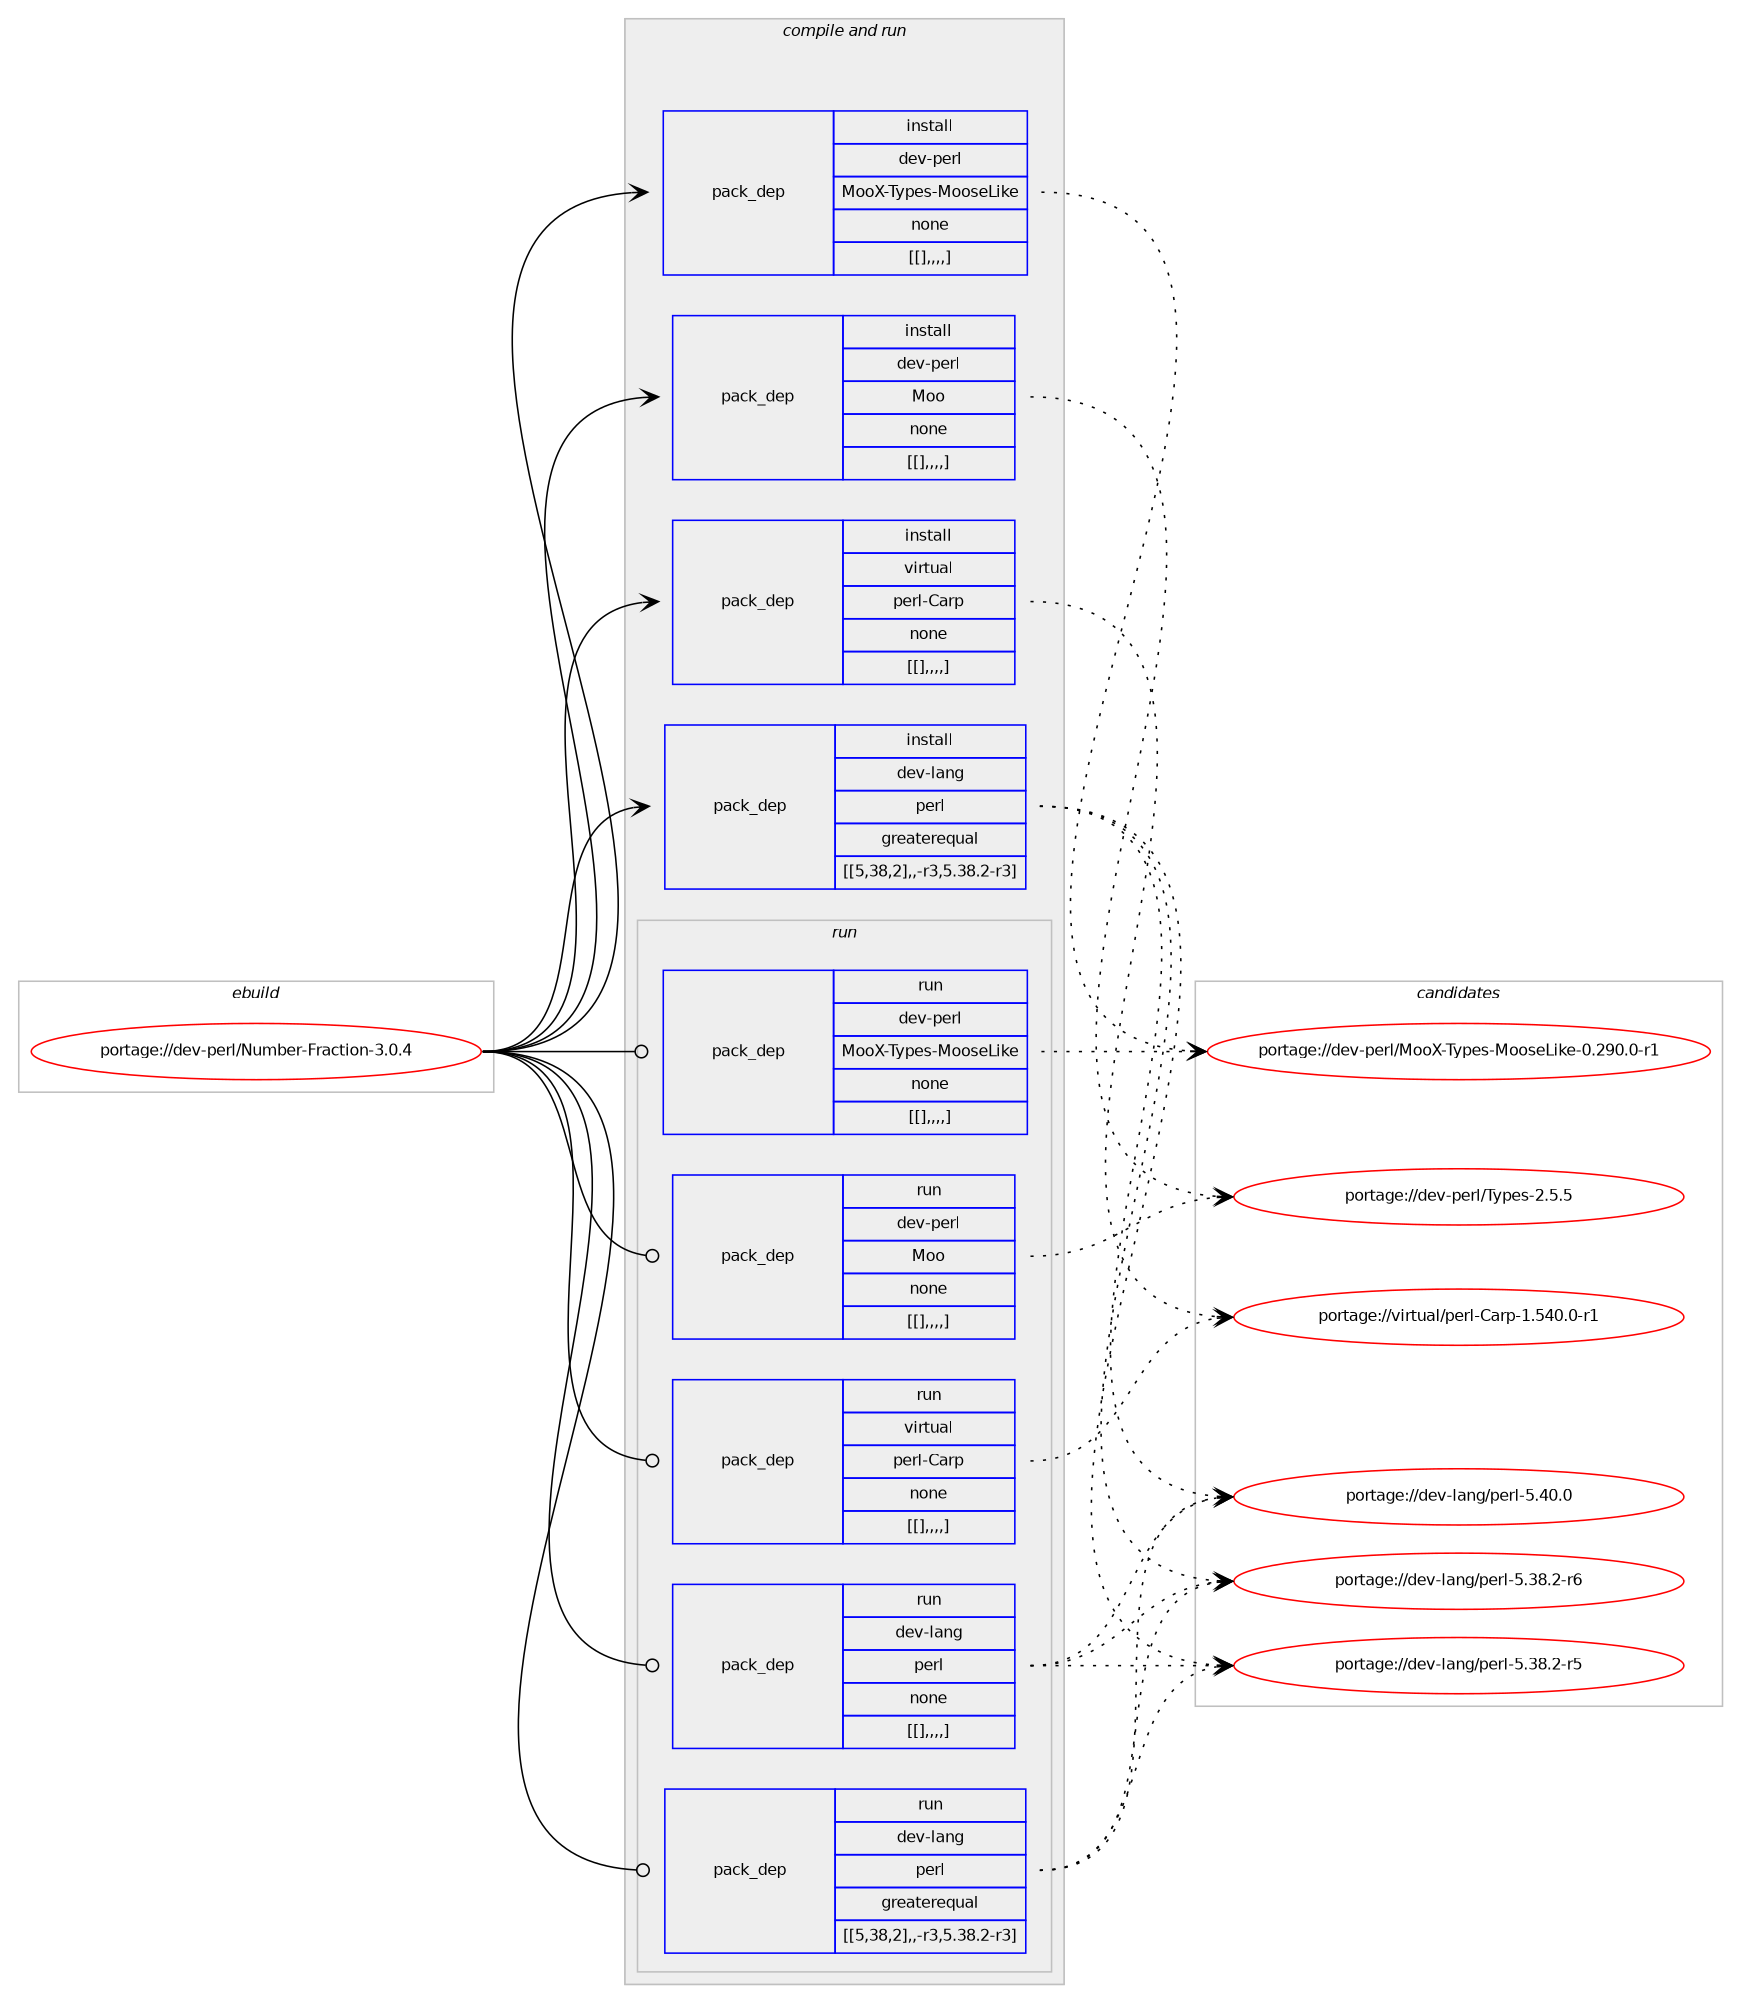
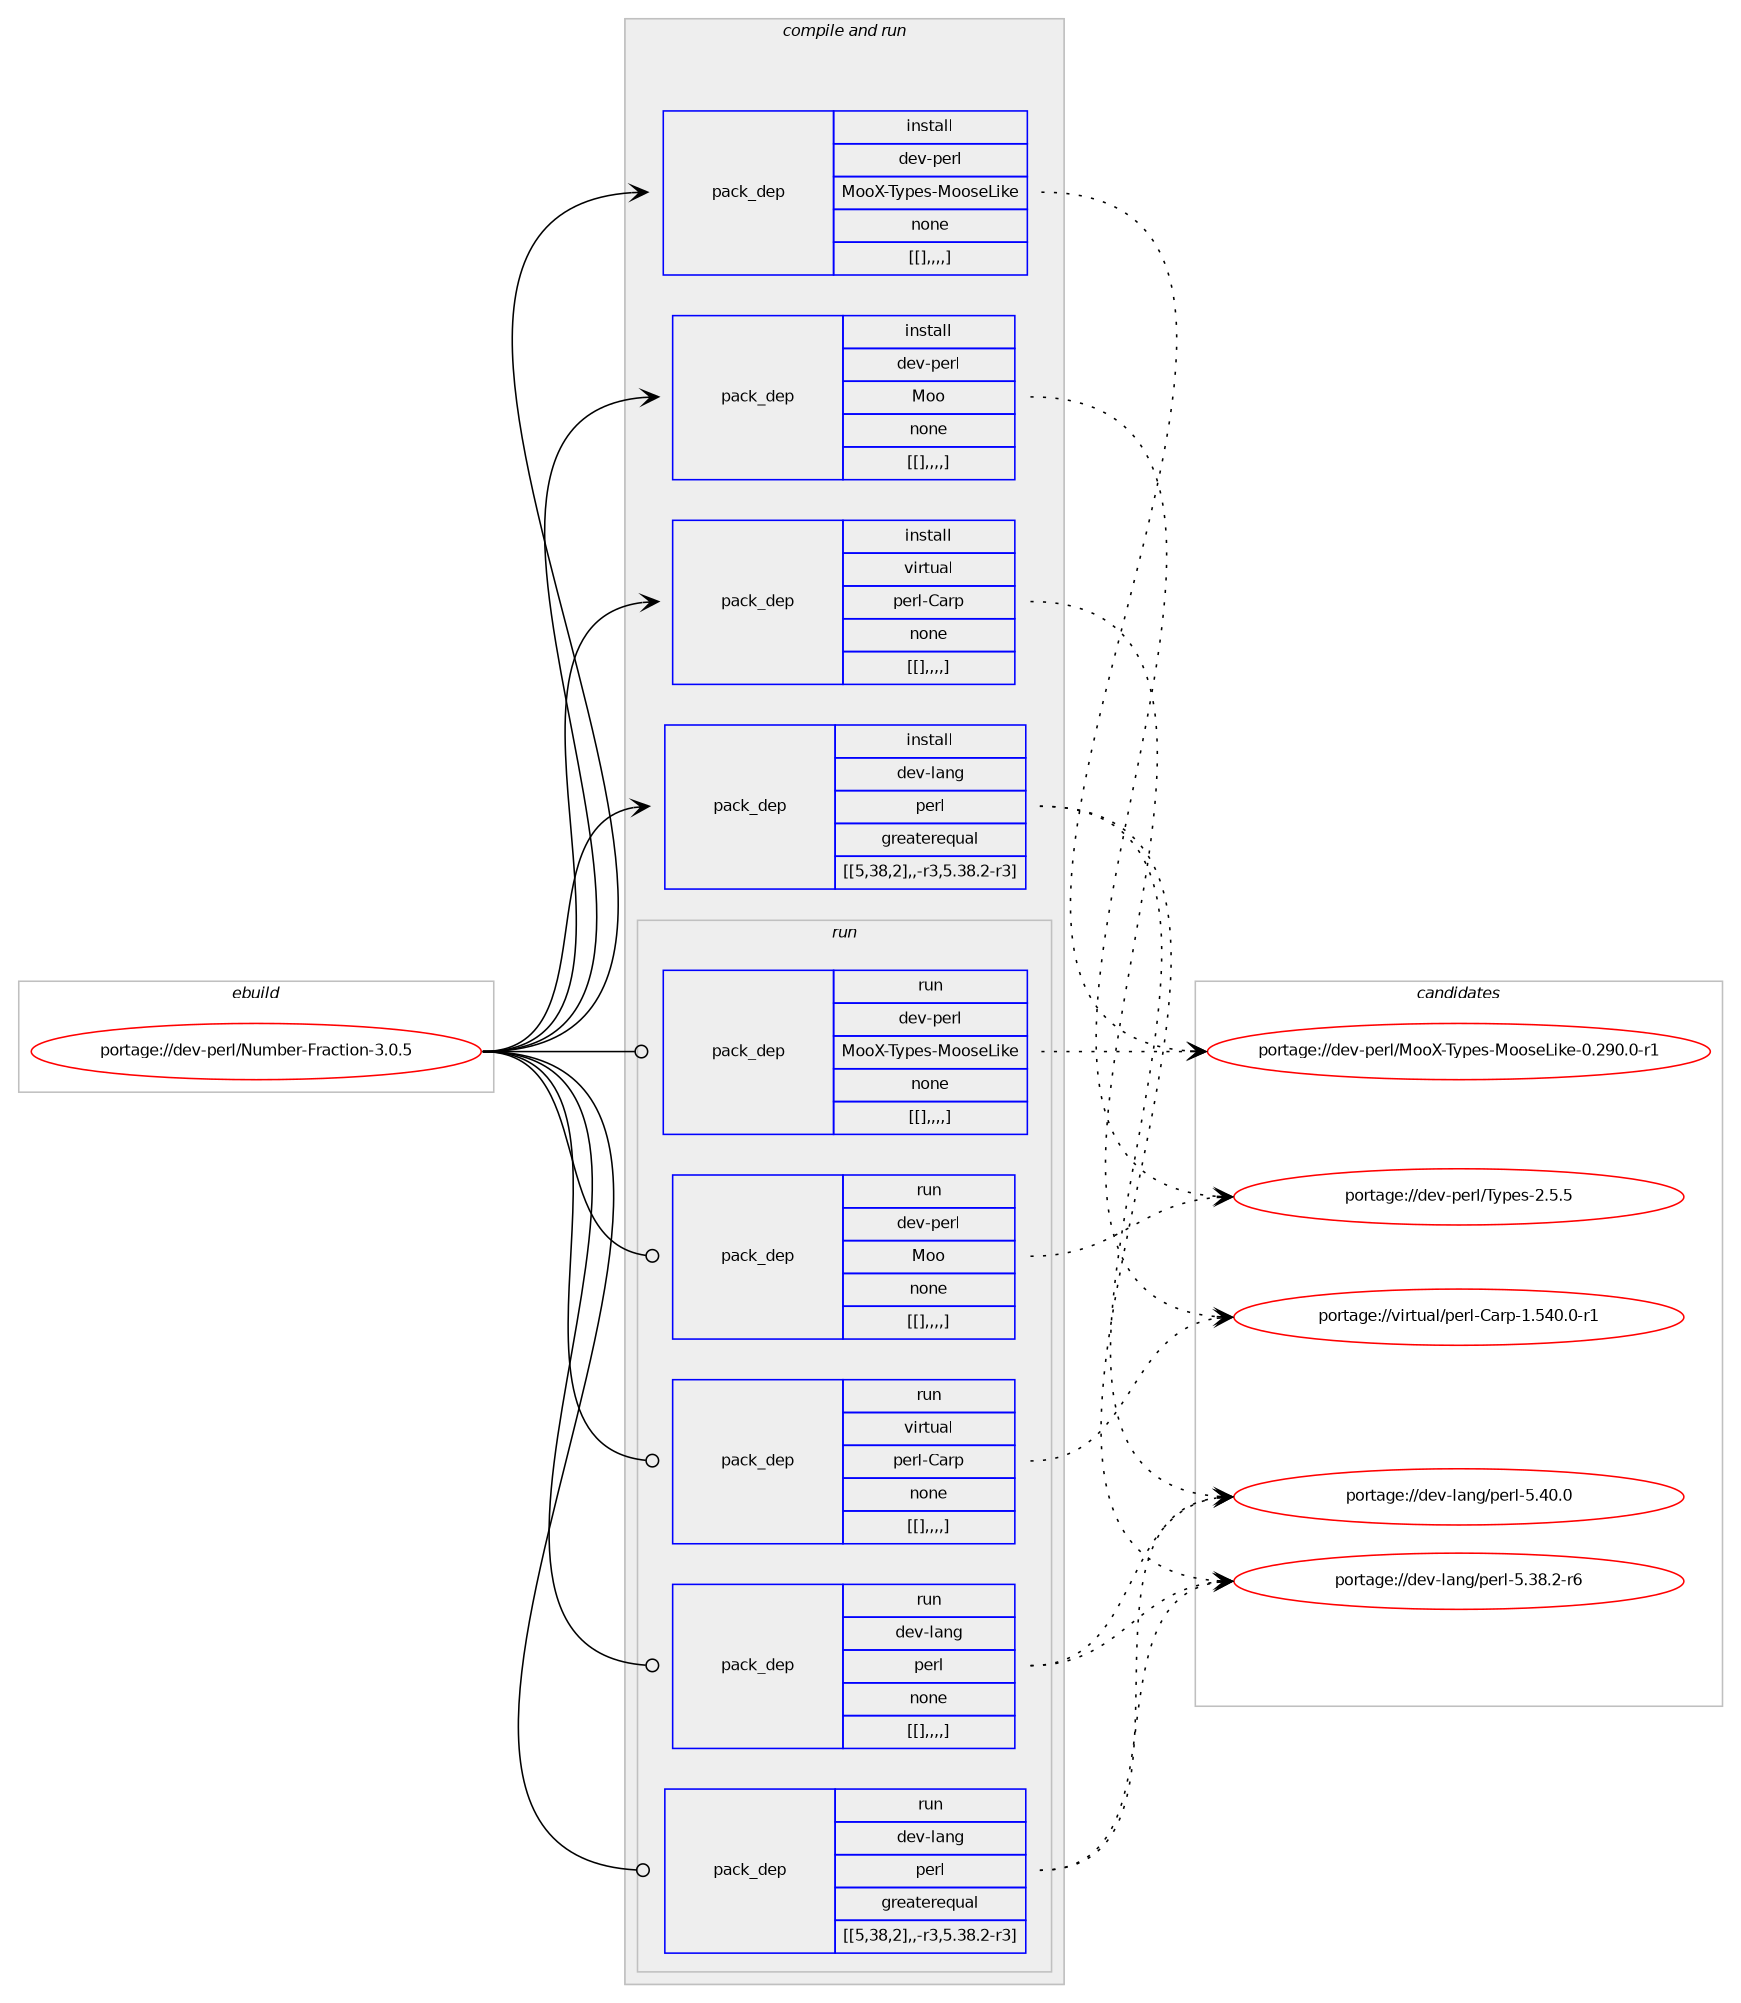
node "portage://dev-perl/Number-Fraction-3.0.4": label "portage://dev-perl/Number-Fraction-3.0.4" -> "portage://dev-perl/Number-Fraction-3.0.5"
node "portage://dev-lang/perl-5.38.2-r5": removed
